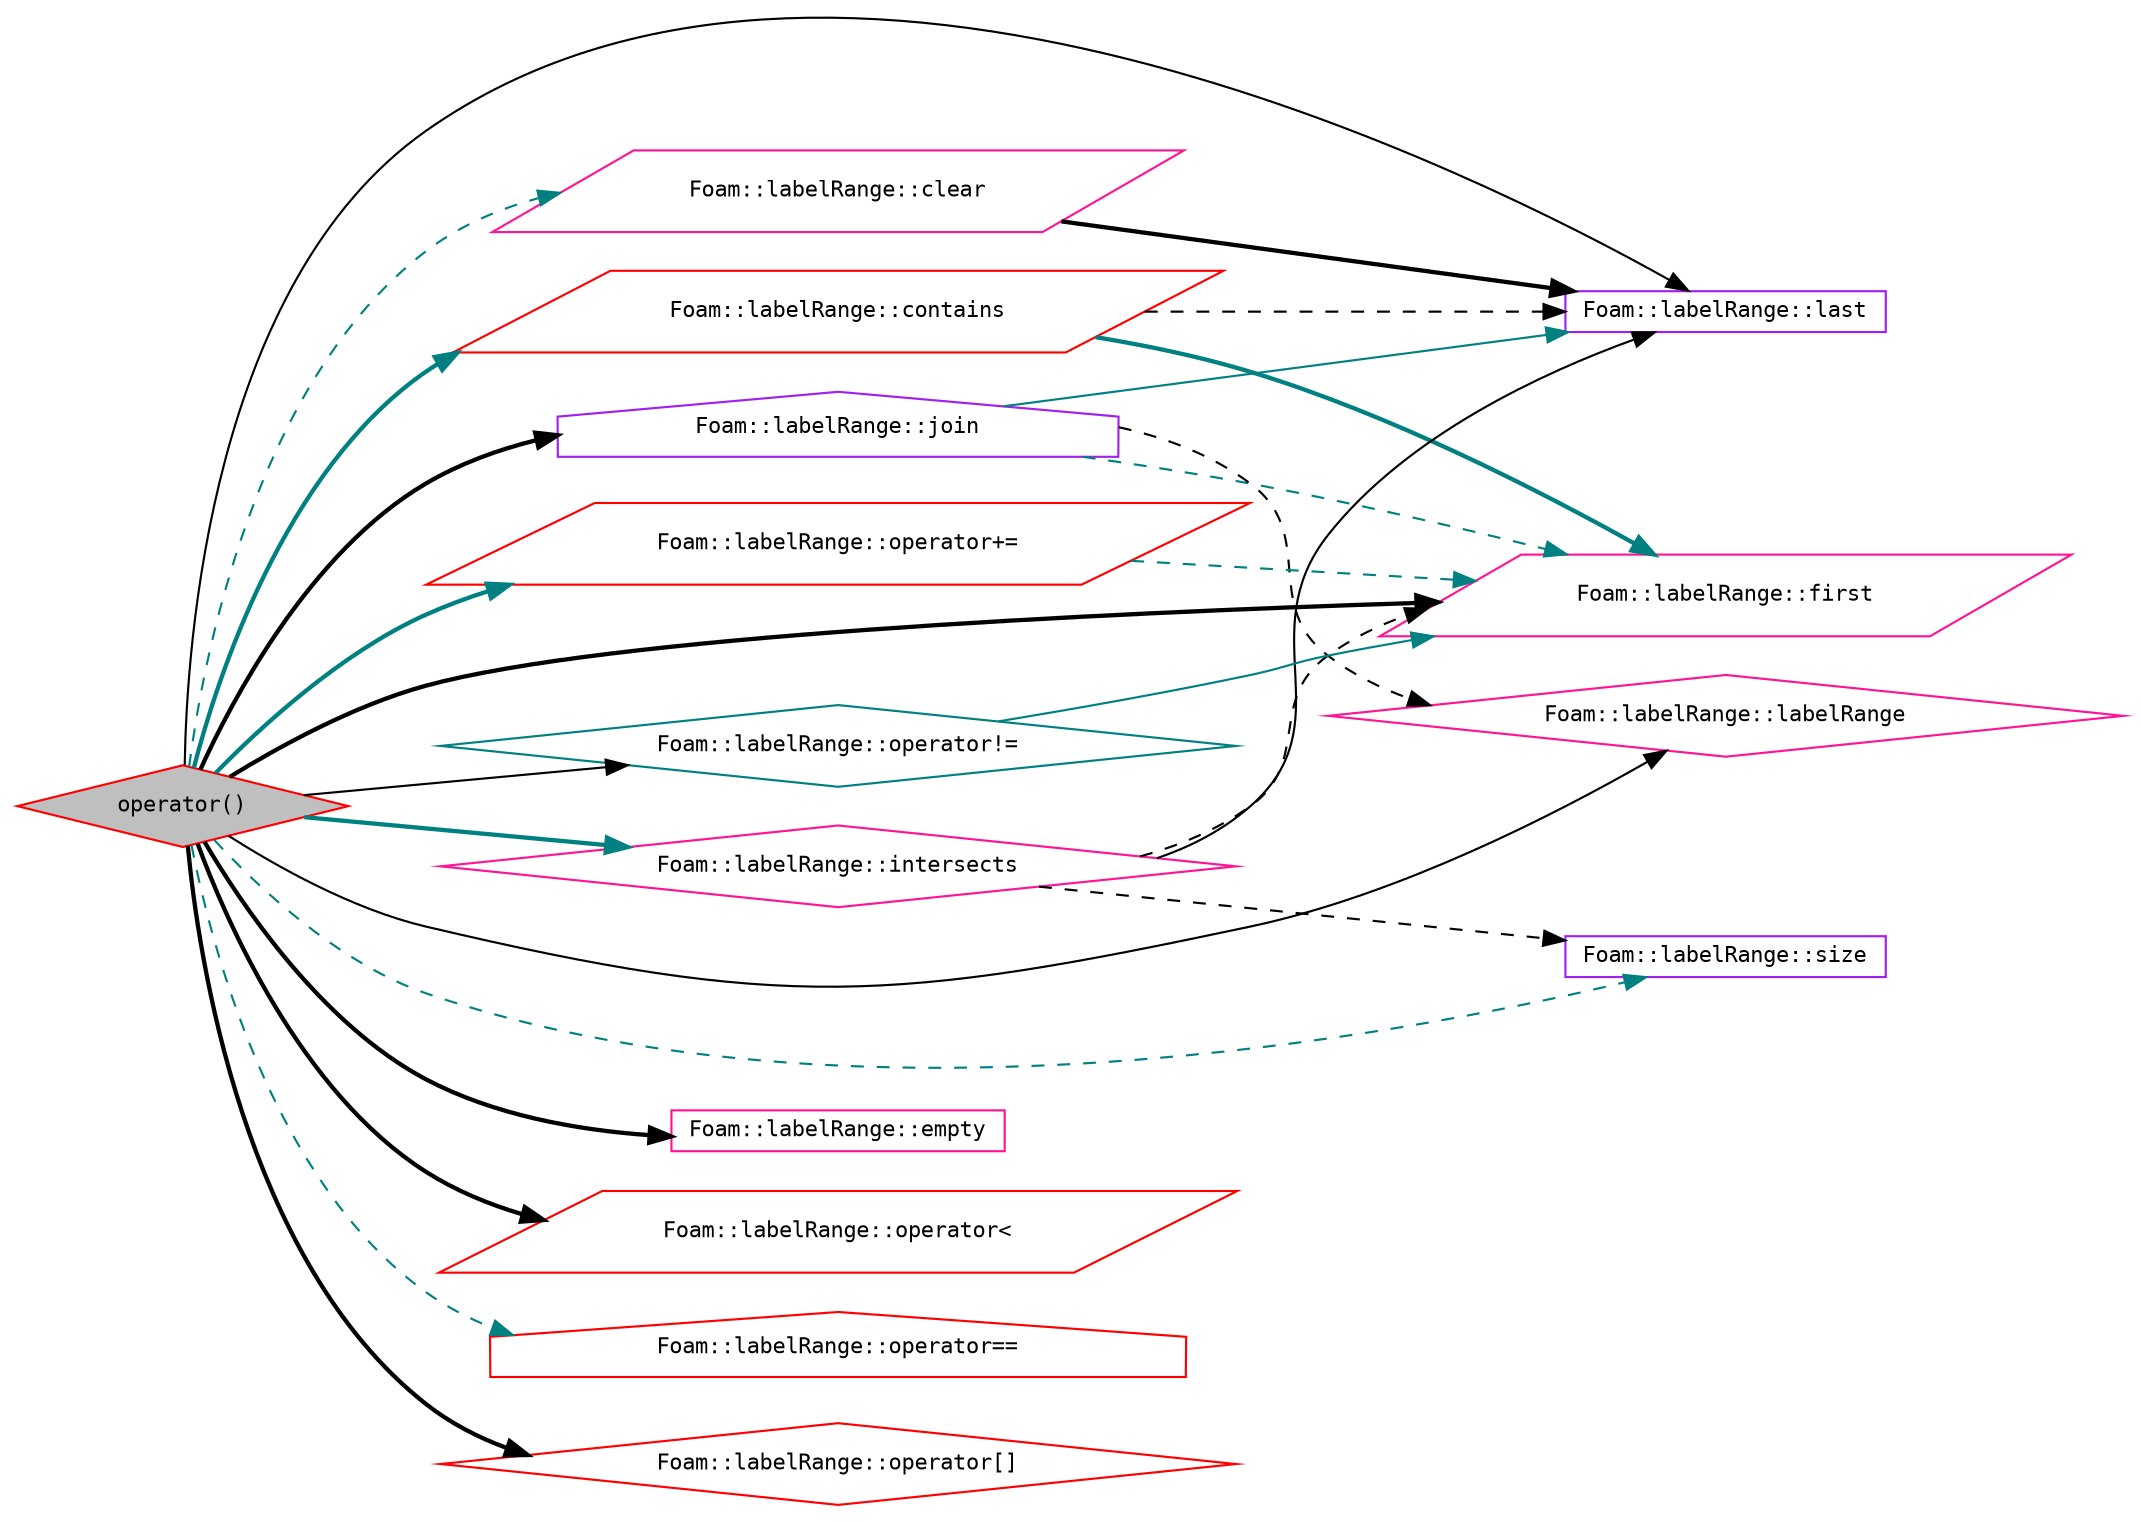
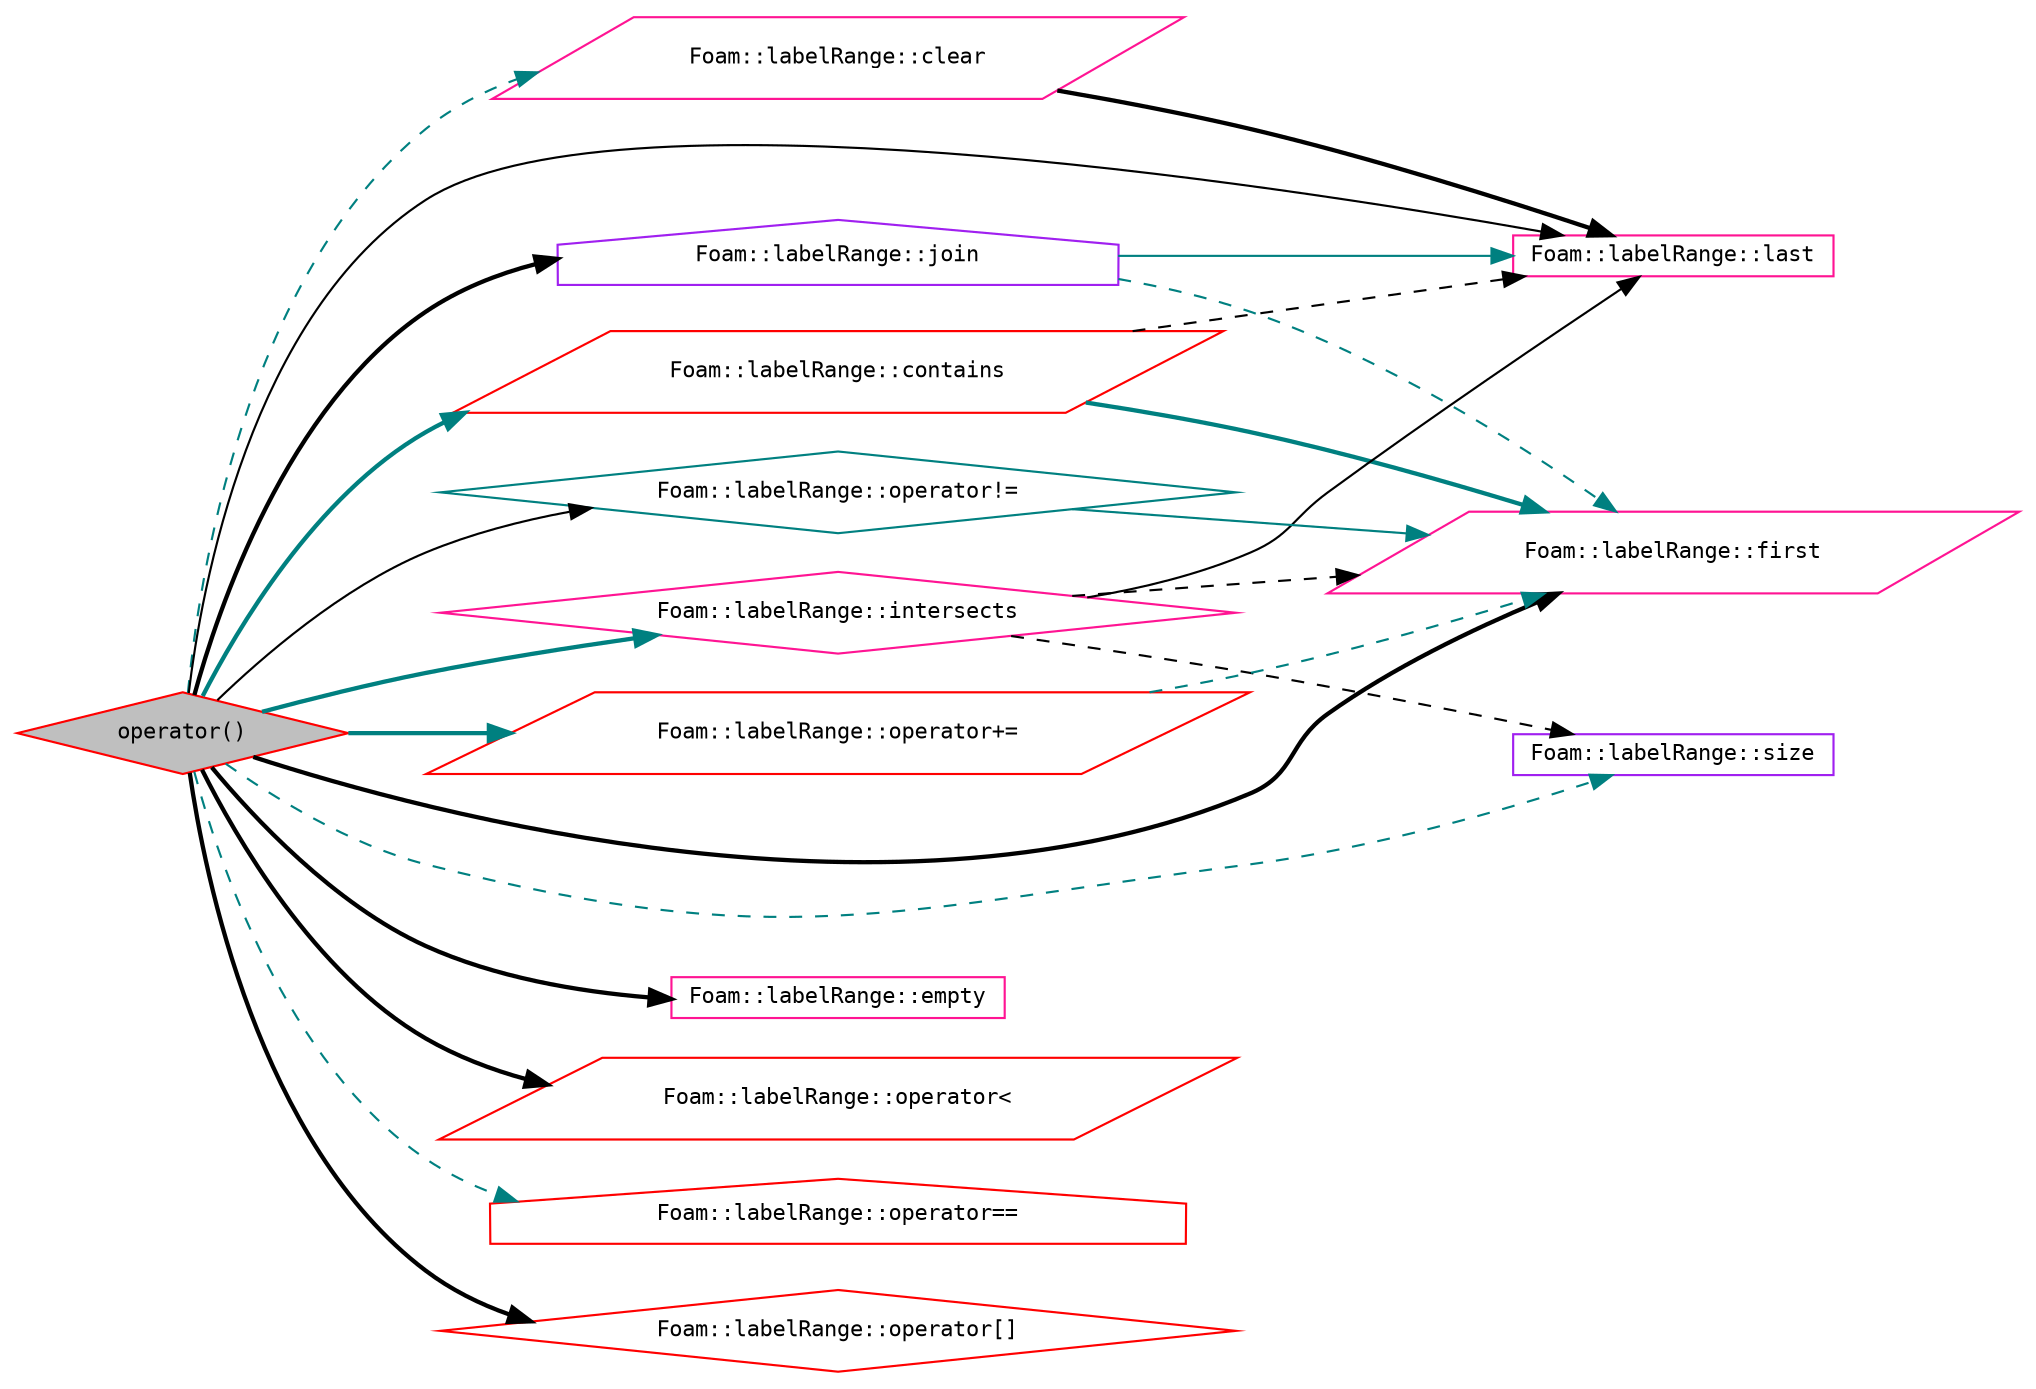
node "Foam::labelRange::last": color purple -> deeppink
node "Foam::labelRange::labelRange": removed
